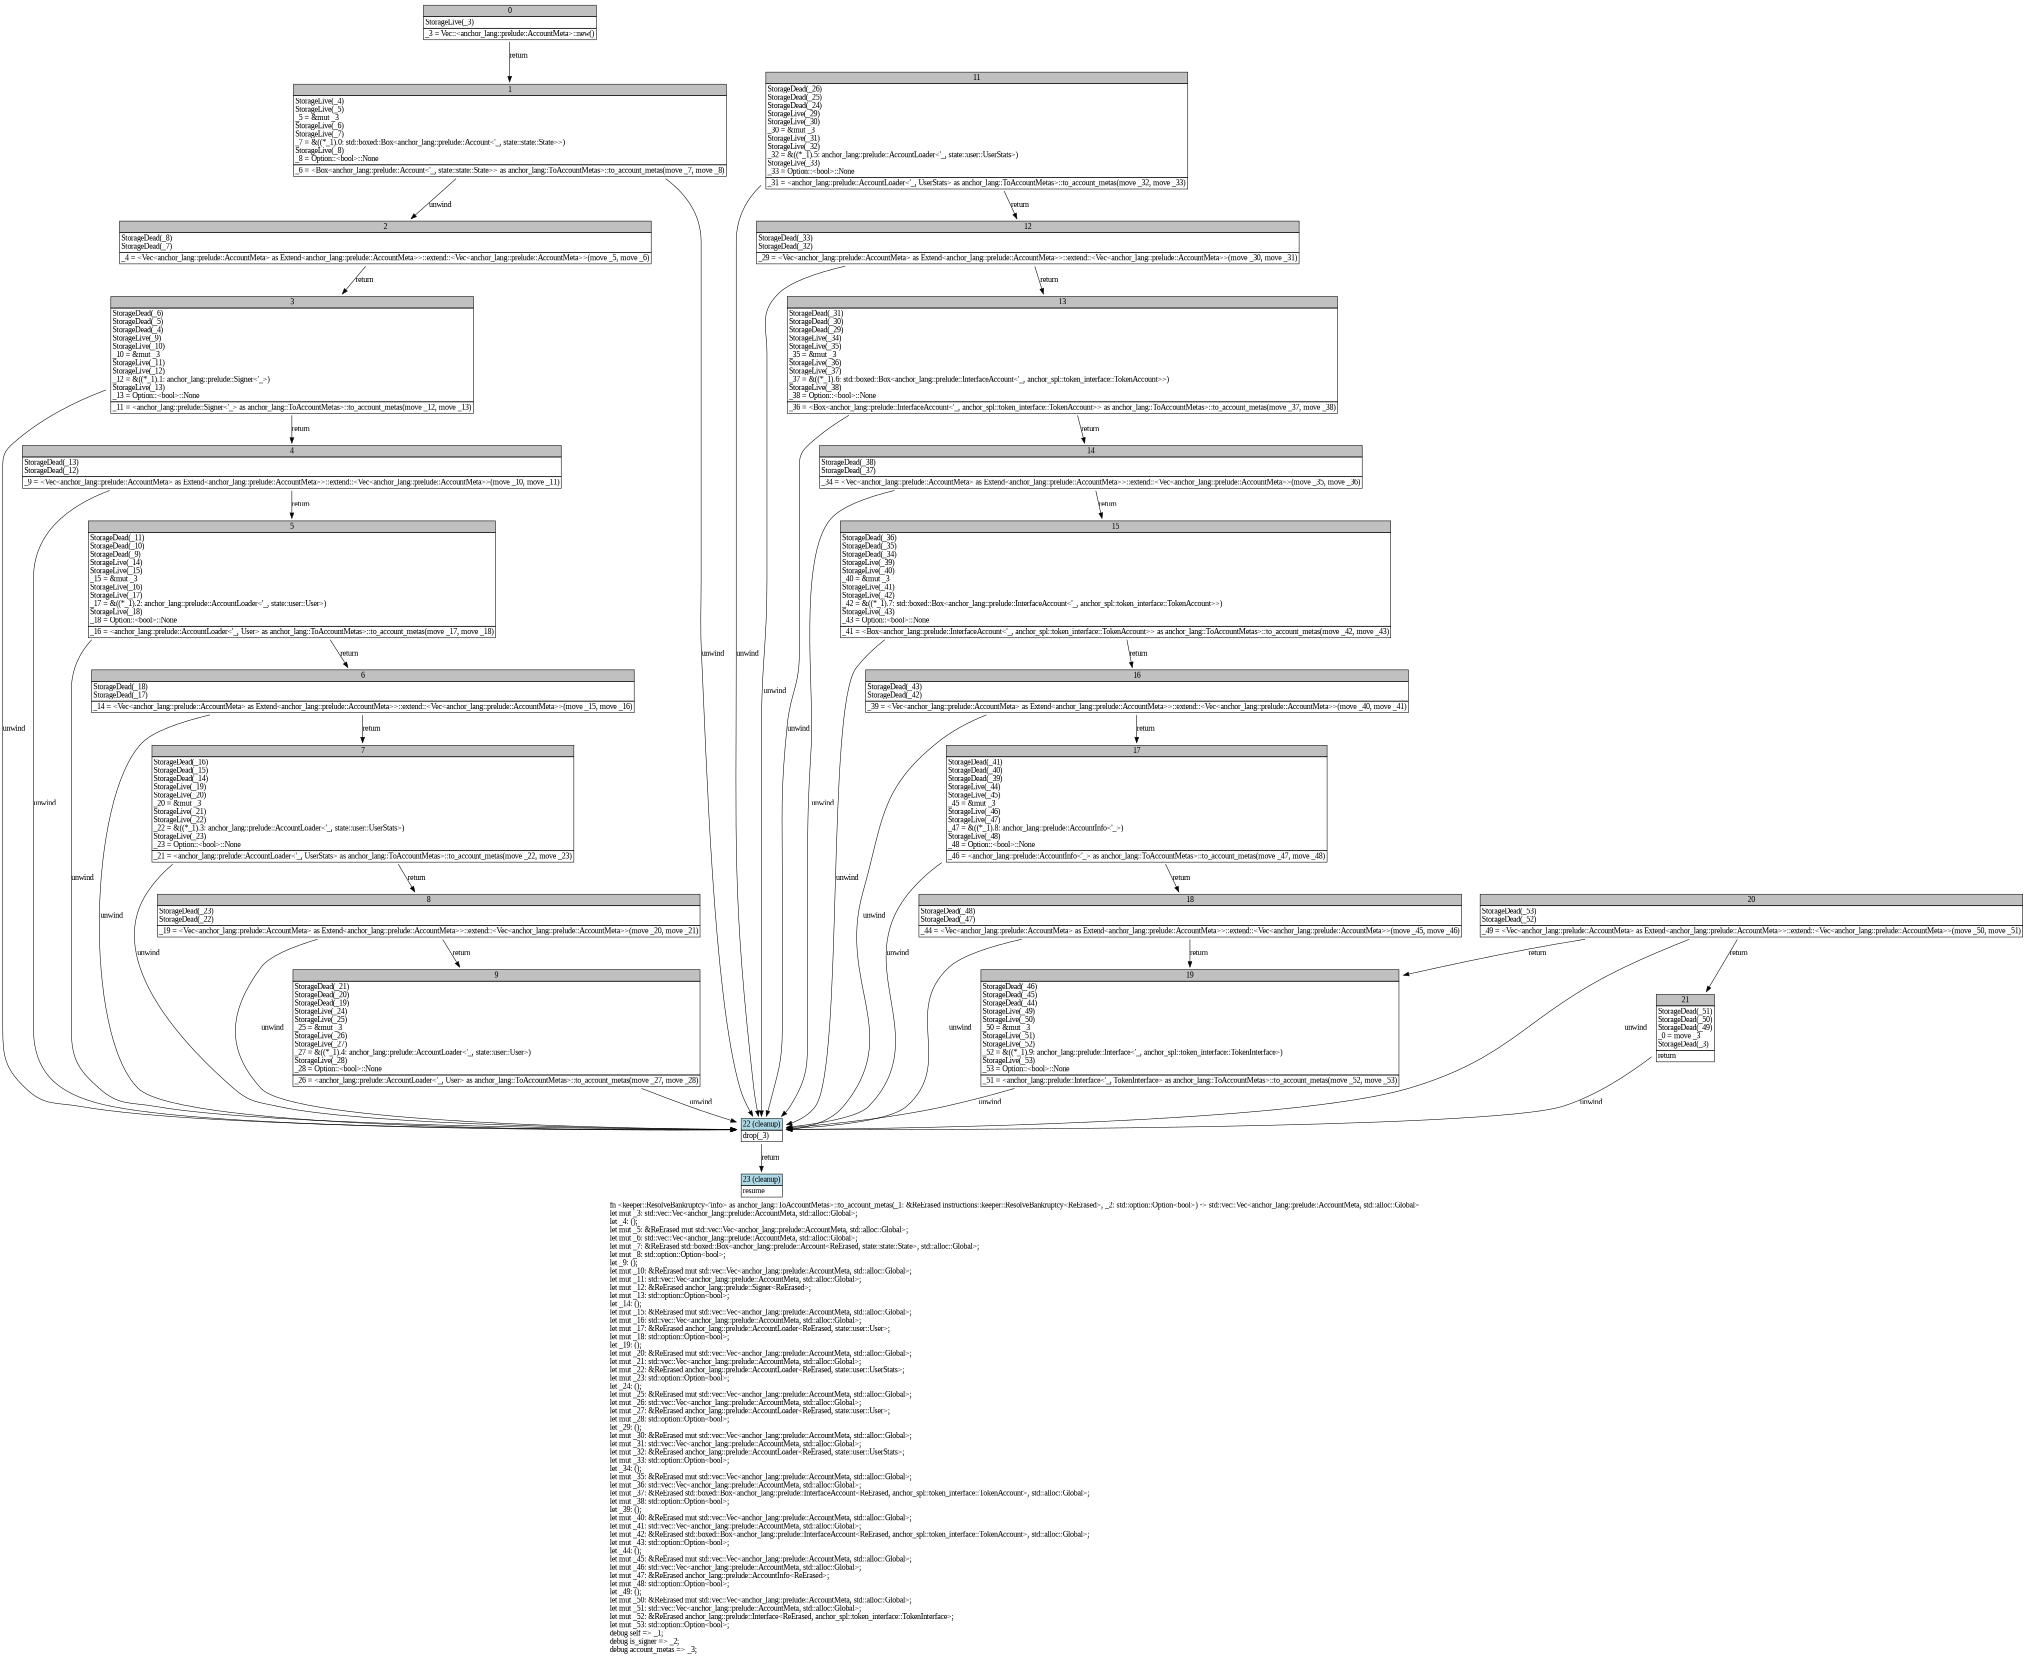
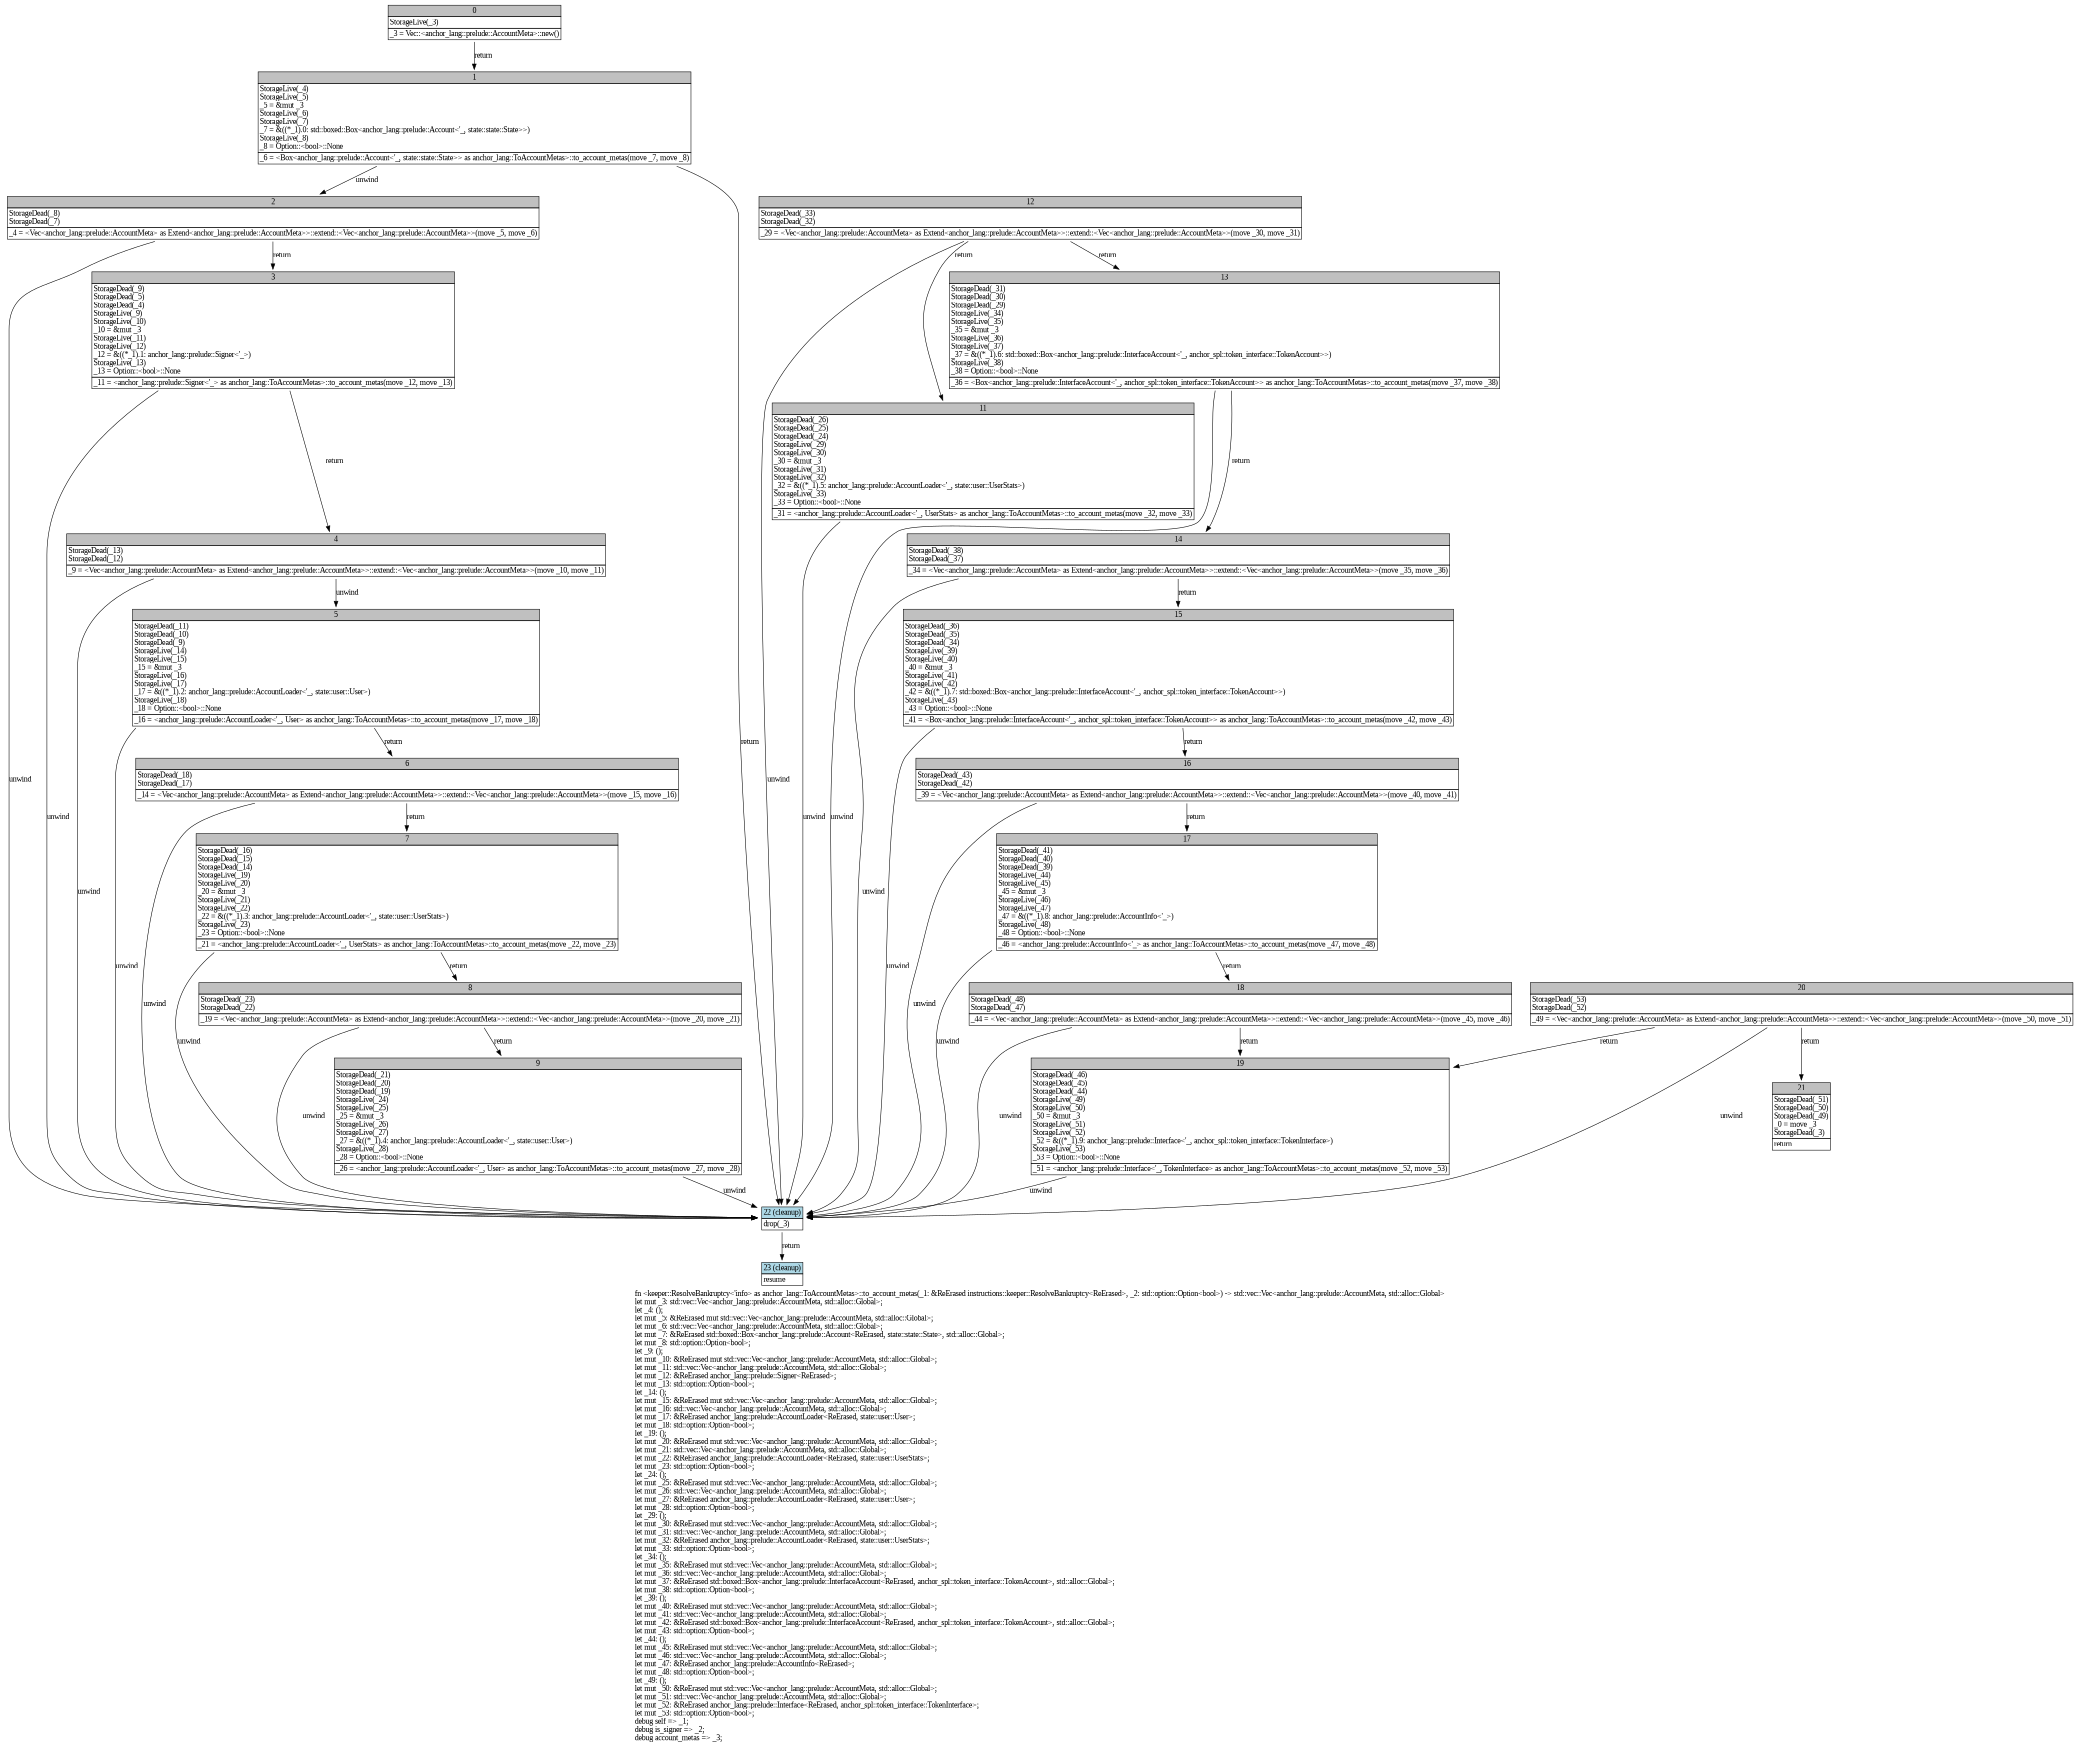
edge "11" -> "12": reversed
node "3": text "StorageDead(_6)" -> "StorageDead(_9)"
edge "4" -> "5": label "return" -> "unwind"
edge "1" -> "22 (cleanup)": label "unwind" -> "return"
edge "21" -> "22 (cleanup)": now "2" -> "22 (cleanup)"
